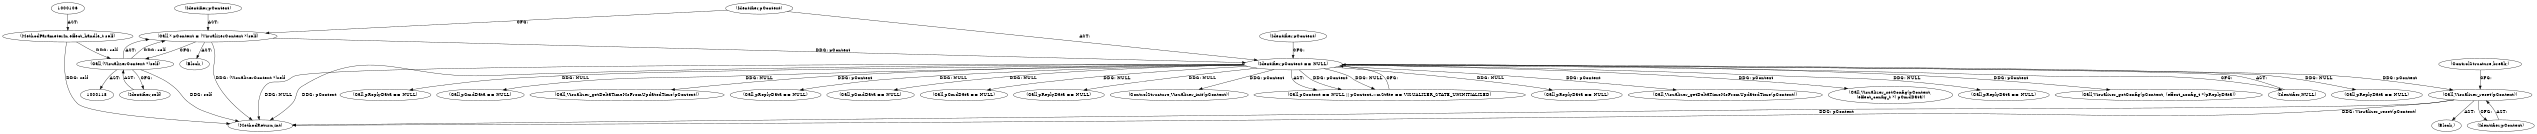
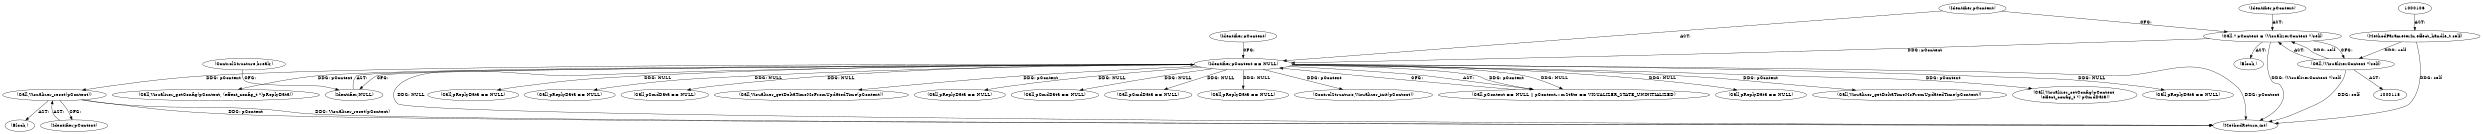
edge "(ControlStructure,break;)" -> "(Call,Visualizer_reset(pContext))": now "(ControlStructure,break;)" -> "(Identifier,NULL)"
node "(Identifier,self)": removed
